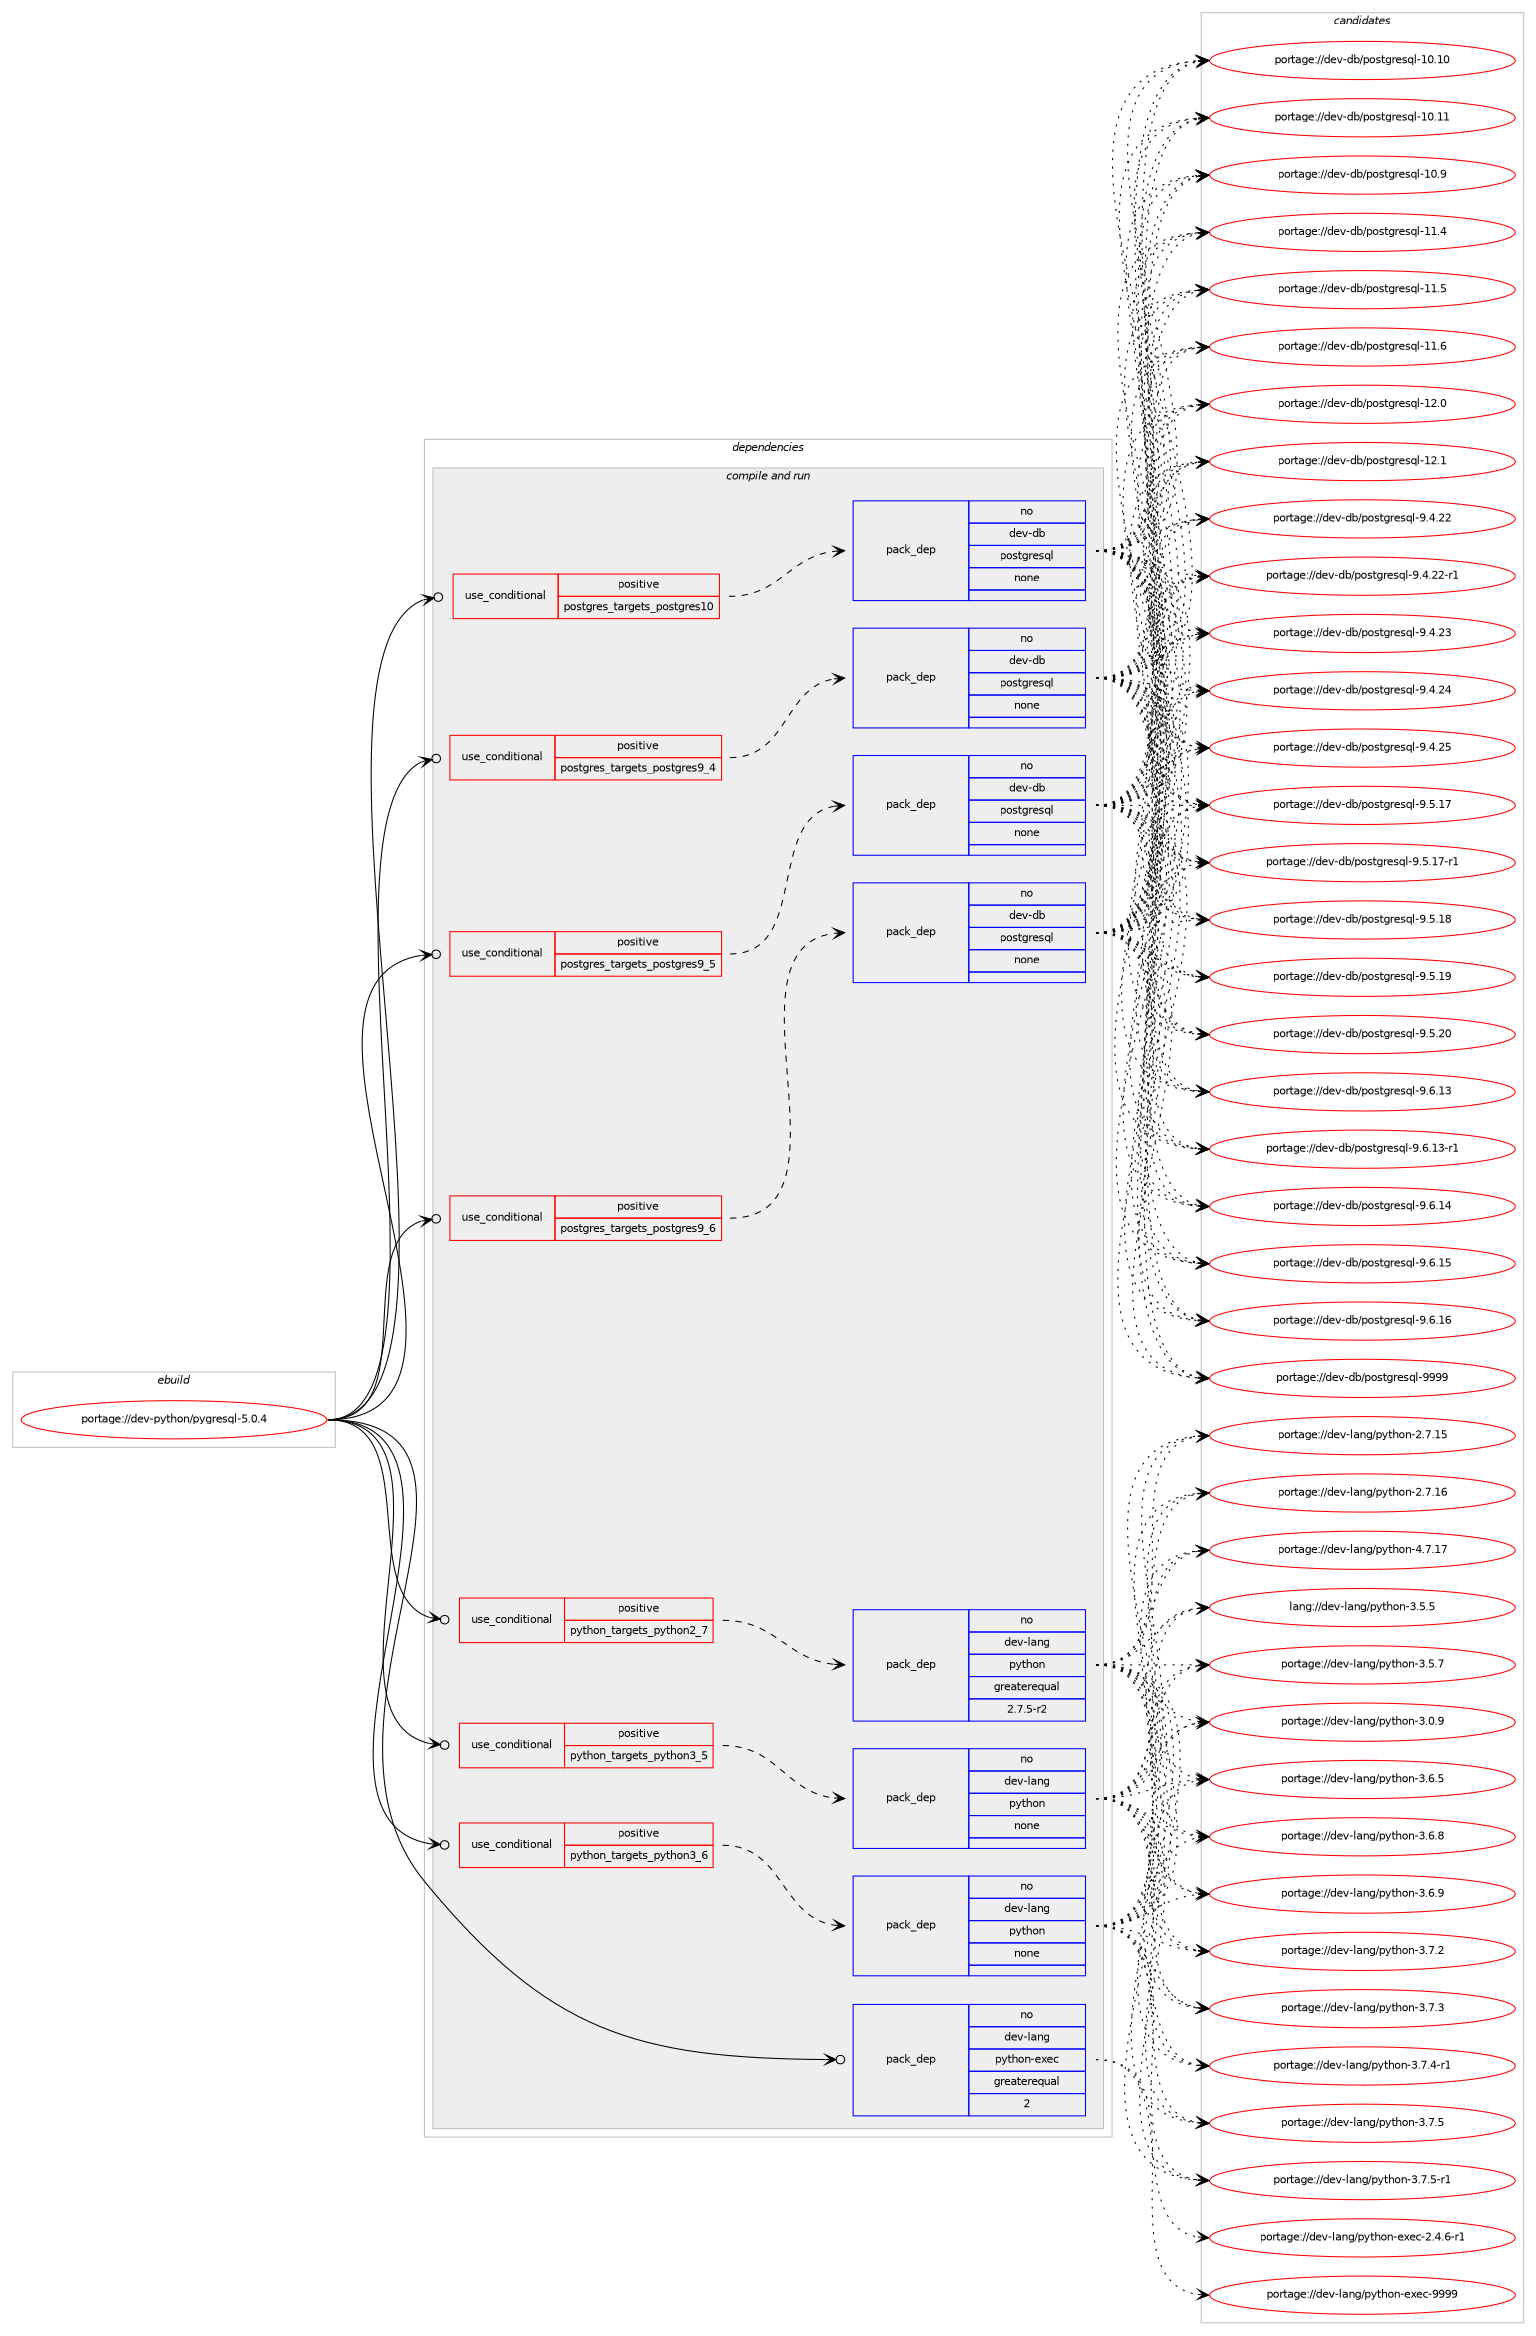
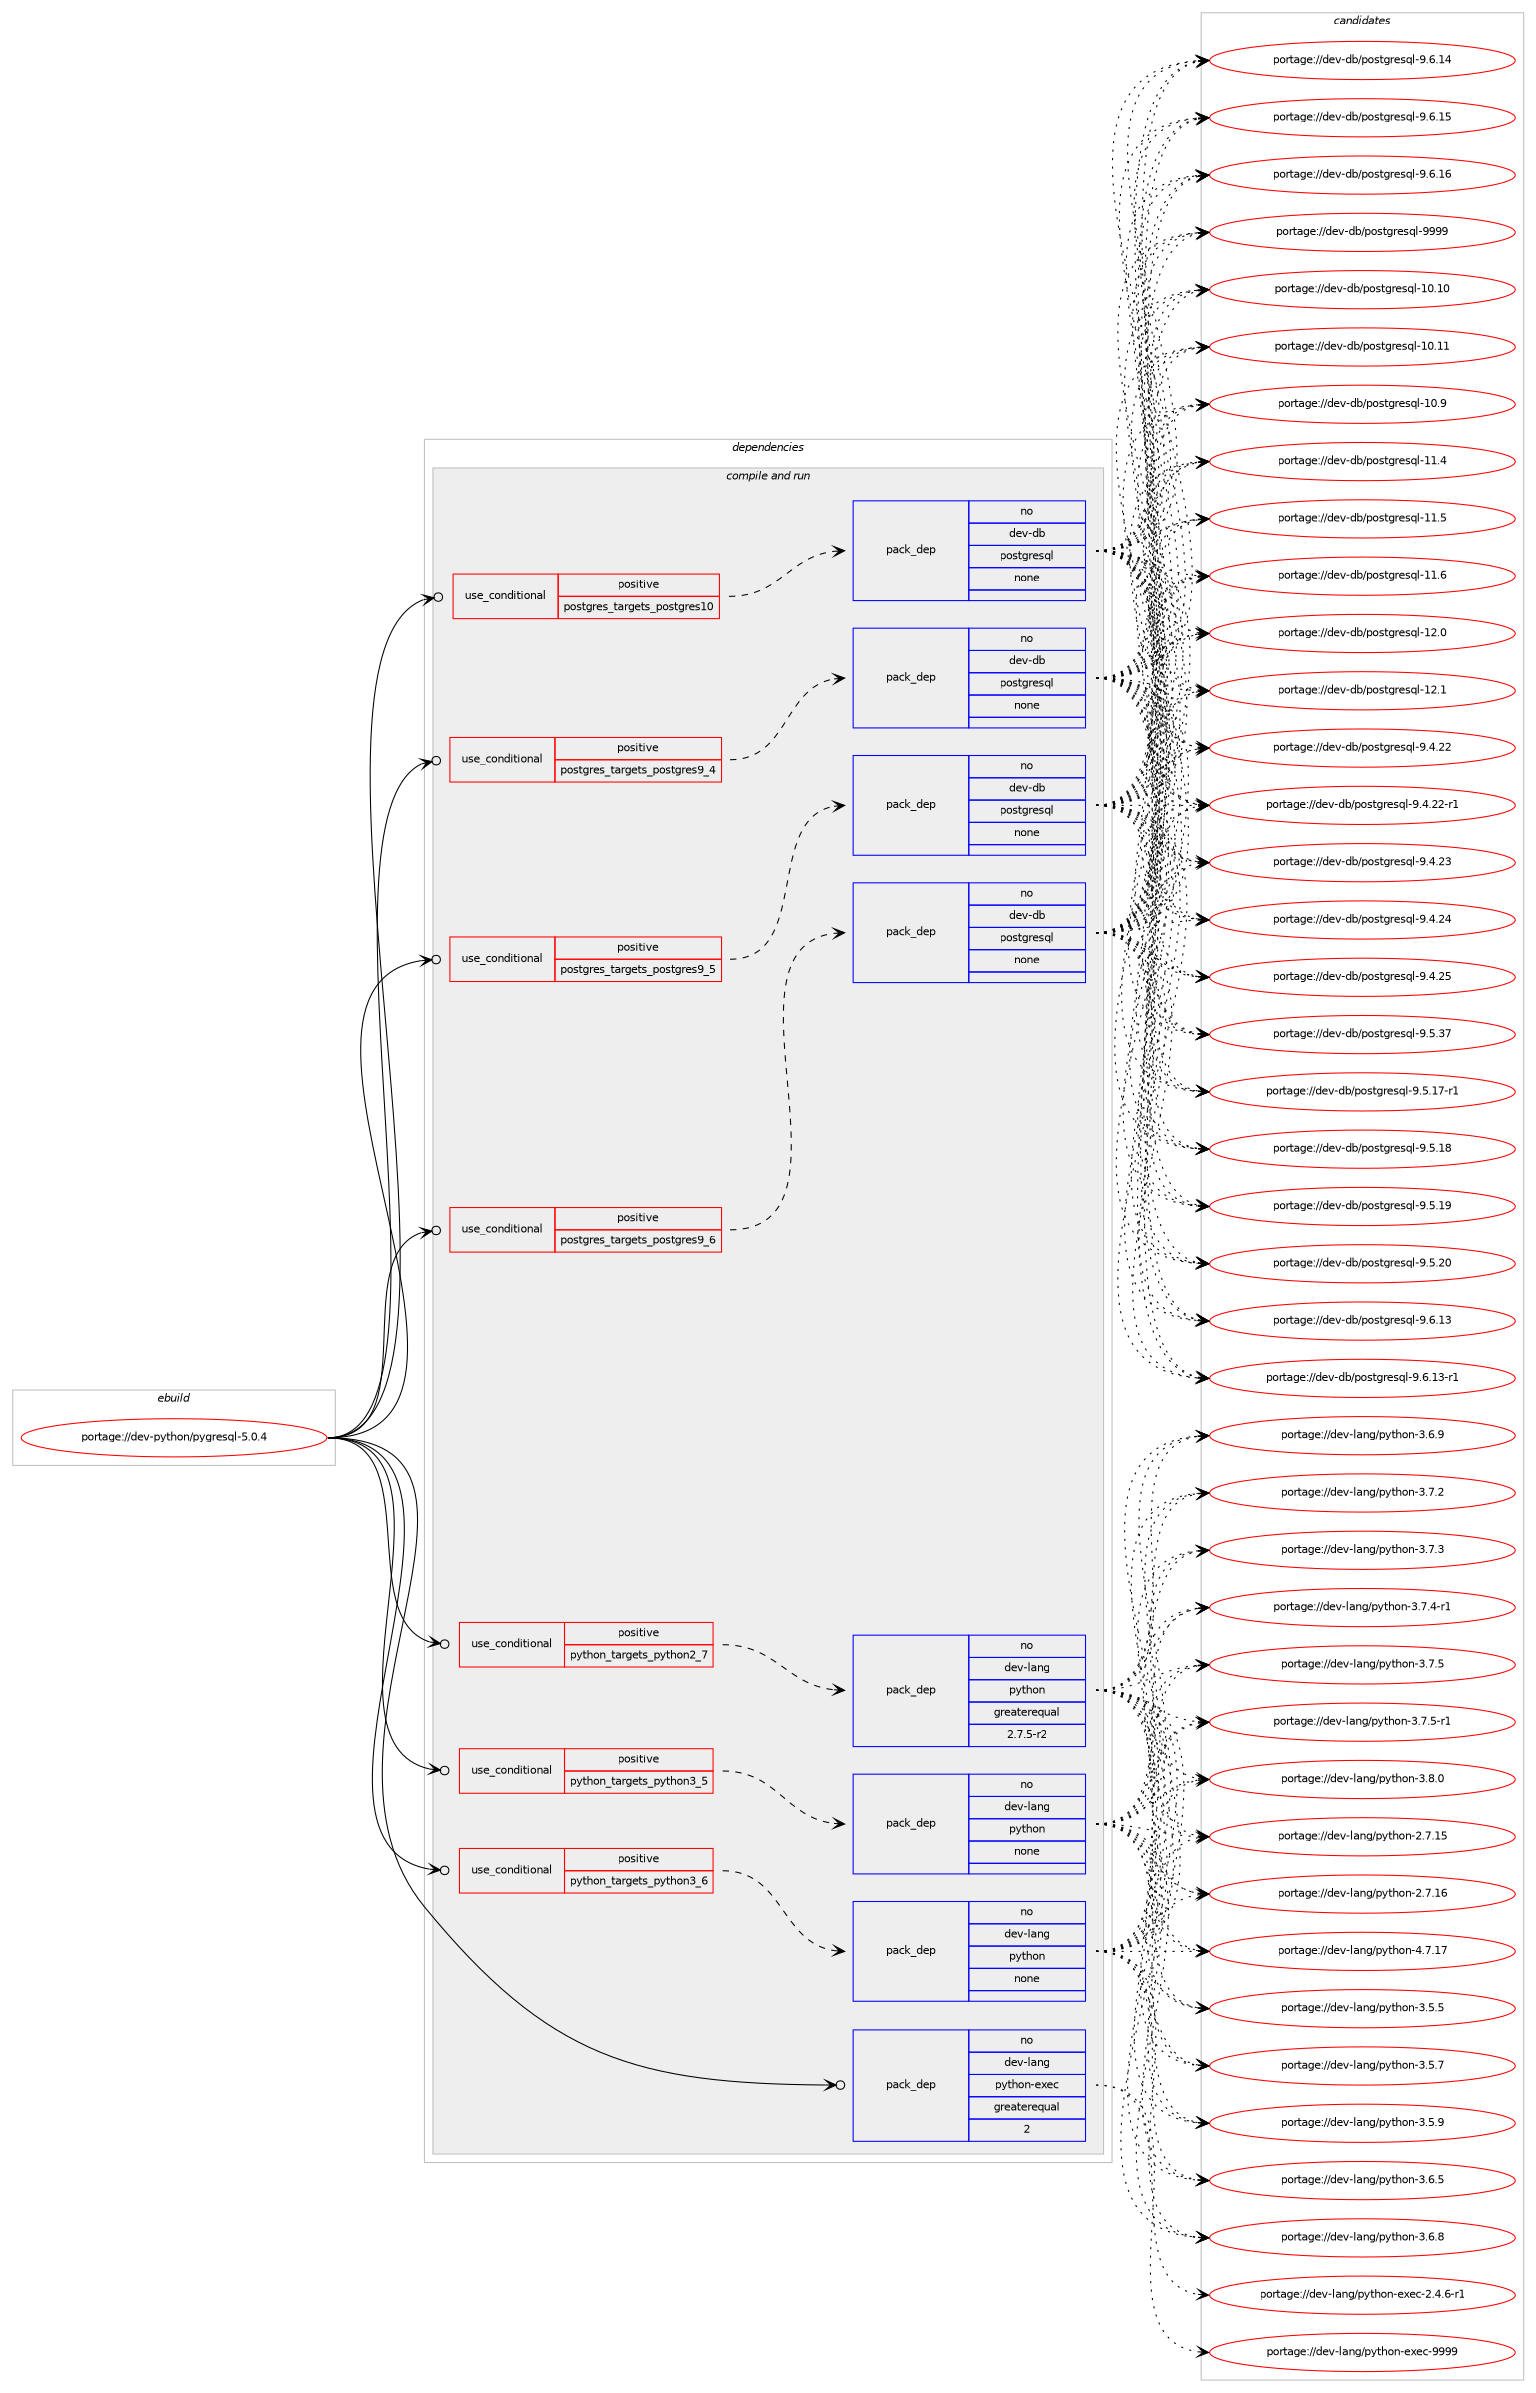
node "portage://dev-db/postgresql-9.5.17": label "portage://dev-db/postgresql-9.5.17" -> "portage://dev-db/postgresql-9.5.37"
node "lang://dev-lang/python-3.5.5": label "lang://dev-lang/python-3.5.5" -> "portage://dev-lang/python-3.5.5"
node "portage://dev-lang/python-3.0.9": label "portage://dev-lang/python-3.0.9" -> "portage://dev-lang/python-3.5.9"
node "portage://dev-lang/python-3.8.0": added
